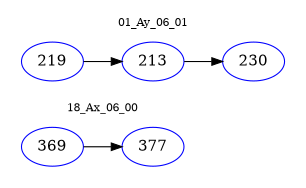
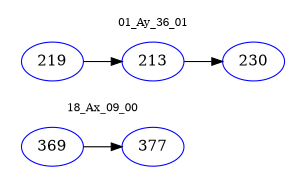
cluster "01_Ay_06_01": label "01_Ay_06_01" -> "01_Ay_36_01"
cluster "18_Ax_06_00": label "18_Ax_06_00" -> "18_Ax_09_00"
